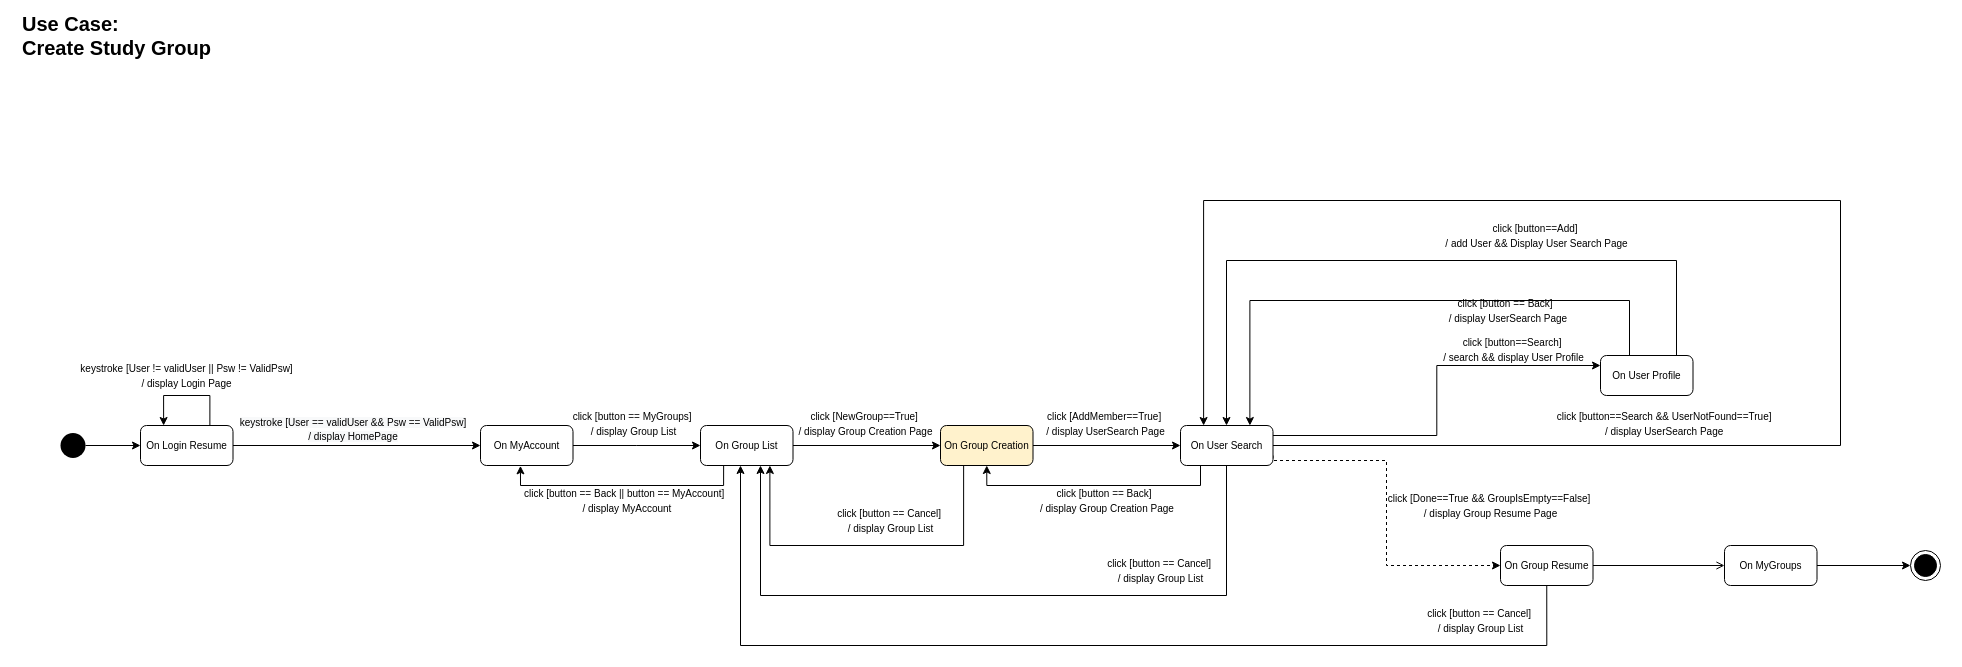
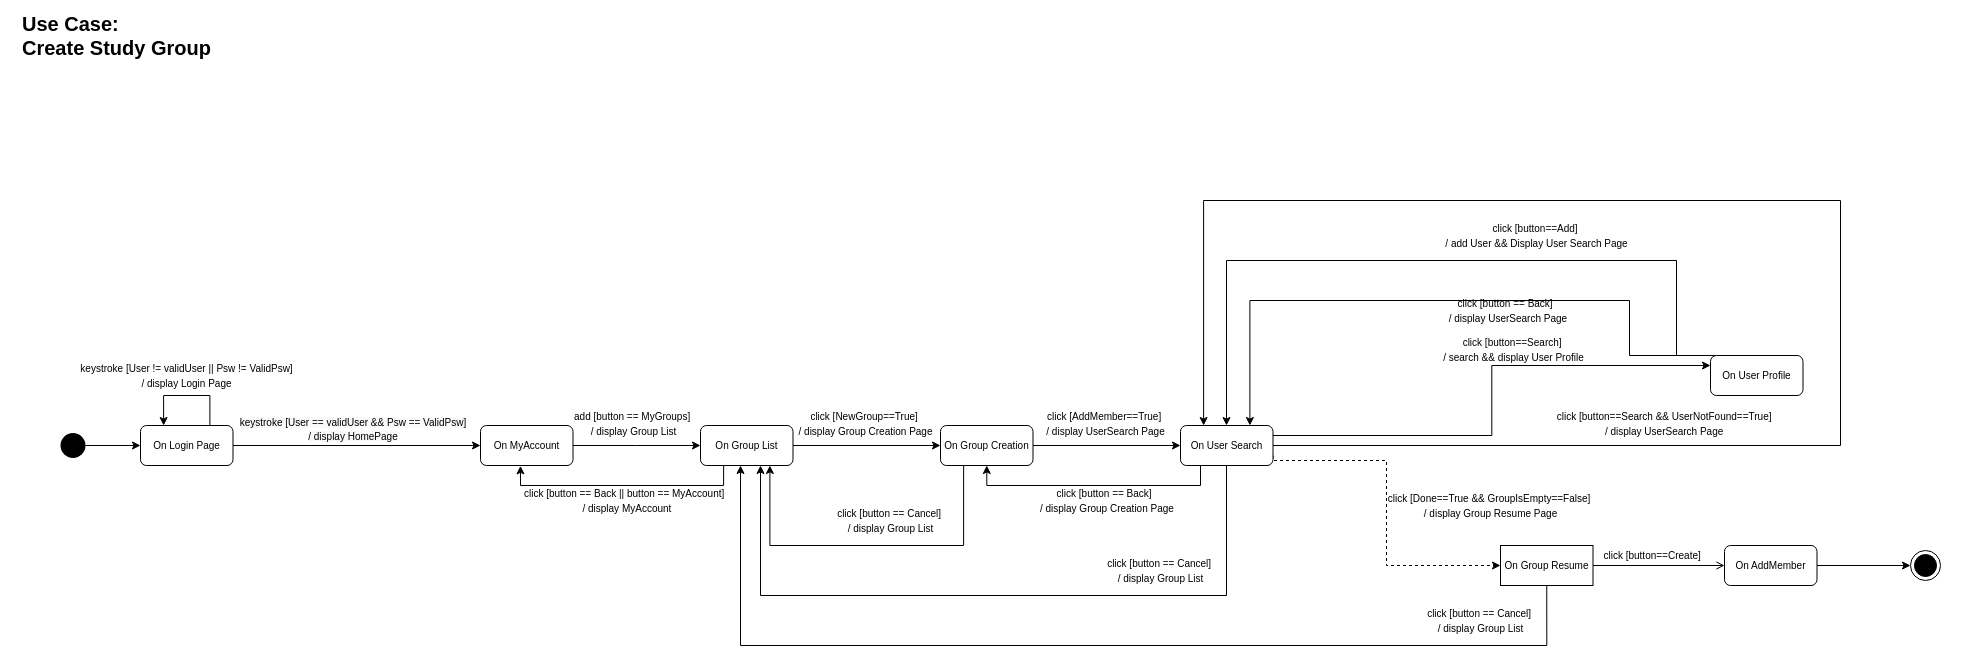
node "On User Profile": moved (1647, 376) -> (1757, 376)
node "click [button == MyGroups] / display Group List": label "click [button == MyGroups] / display Group List" -> "add [button == MyGroups] / display Group List"
node "On Login Resume": label "On Login Resume" -> "On Login Page"
node "On Group Creation": fillcolor #fff2cc -> #ffffff
node "click [button==Create]": added
node "On Group Resume": shape rounded rectangle -> rectangle
node "On MyGroups": label "On MyGroups" -> "On AddMember"
